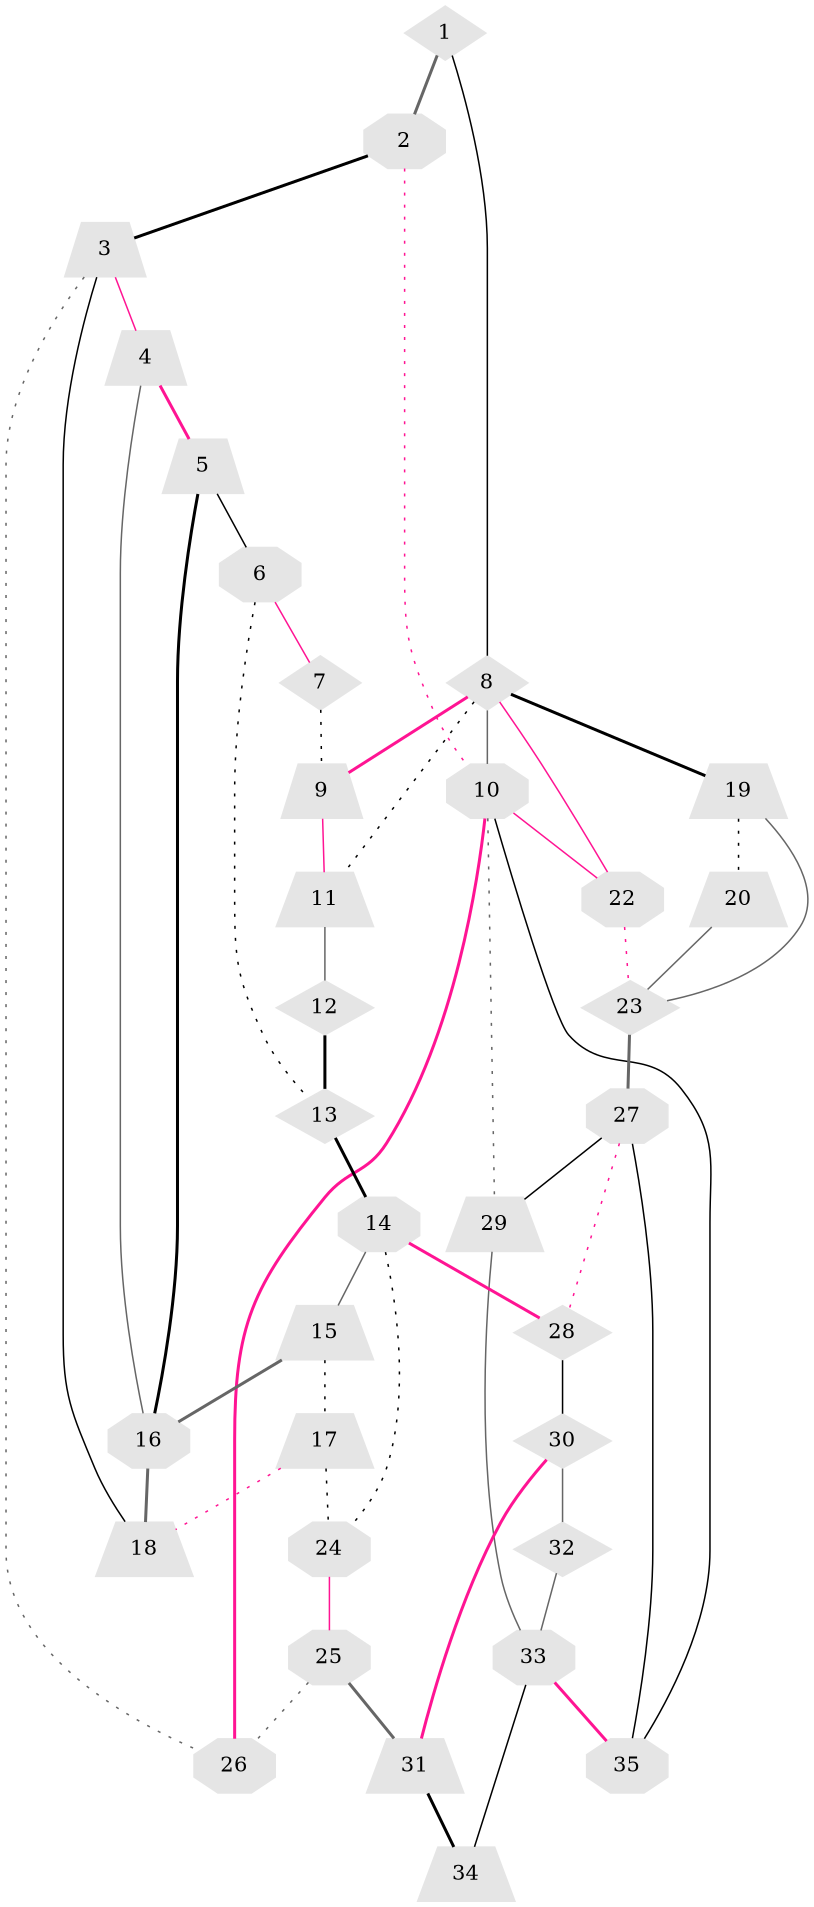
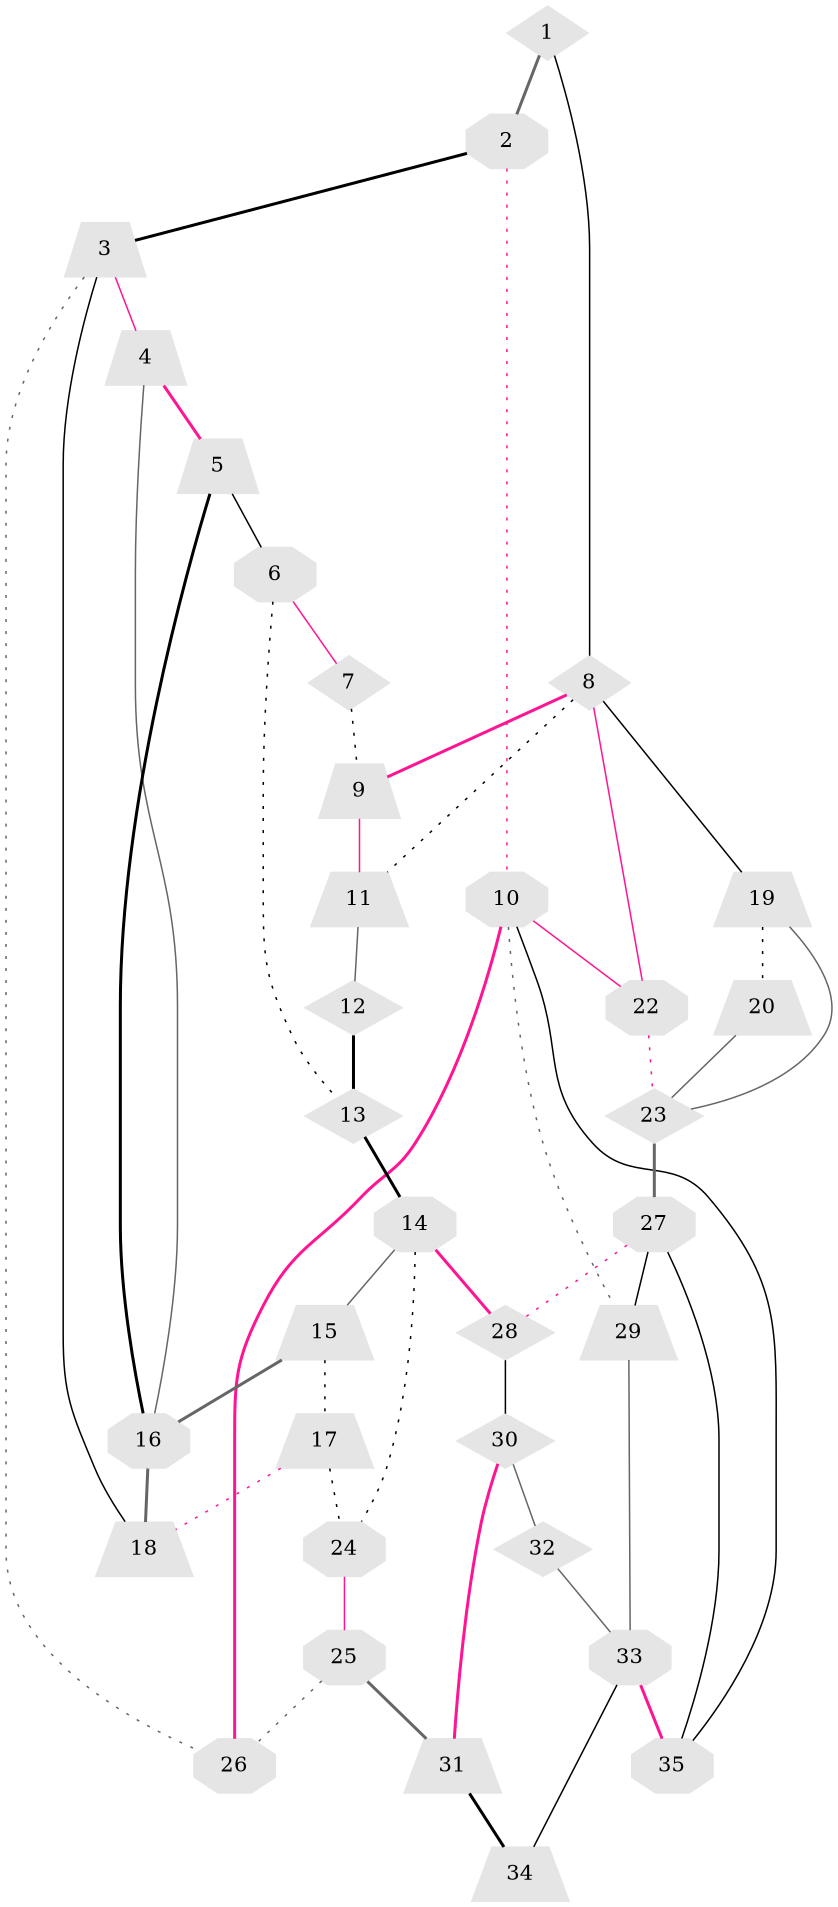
edge "8" -- "19": style bold -> solid
edge "8" -- "10": removed
